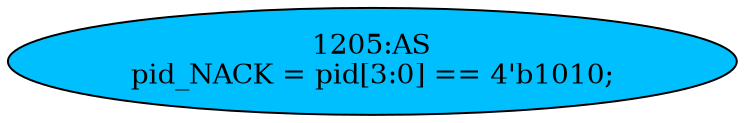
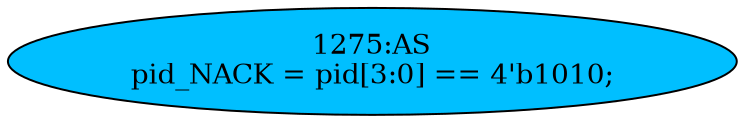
node "1205:AS pid_NACK = pid[3:0] == 4'b1010;": label "1205:AS pid_NACK = pid[3:0] == 4'b1010;" -> "1275:AS pid_NACK = pid[3:0] == 4'b1010;"
